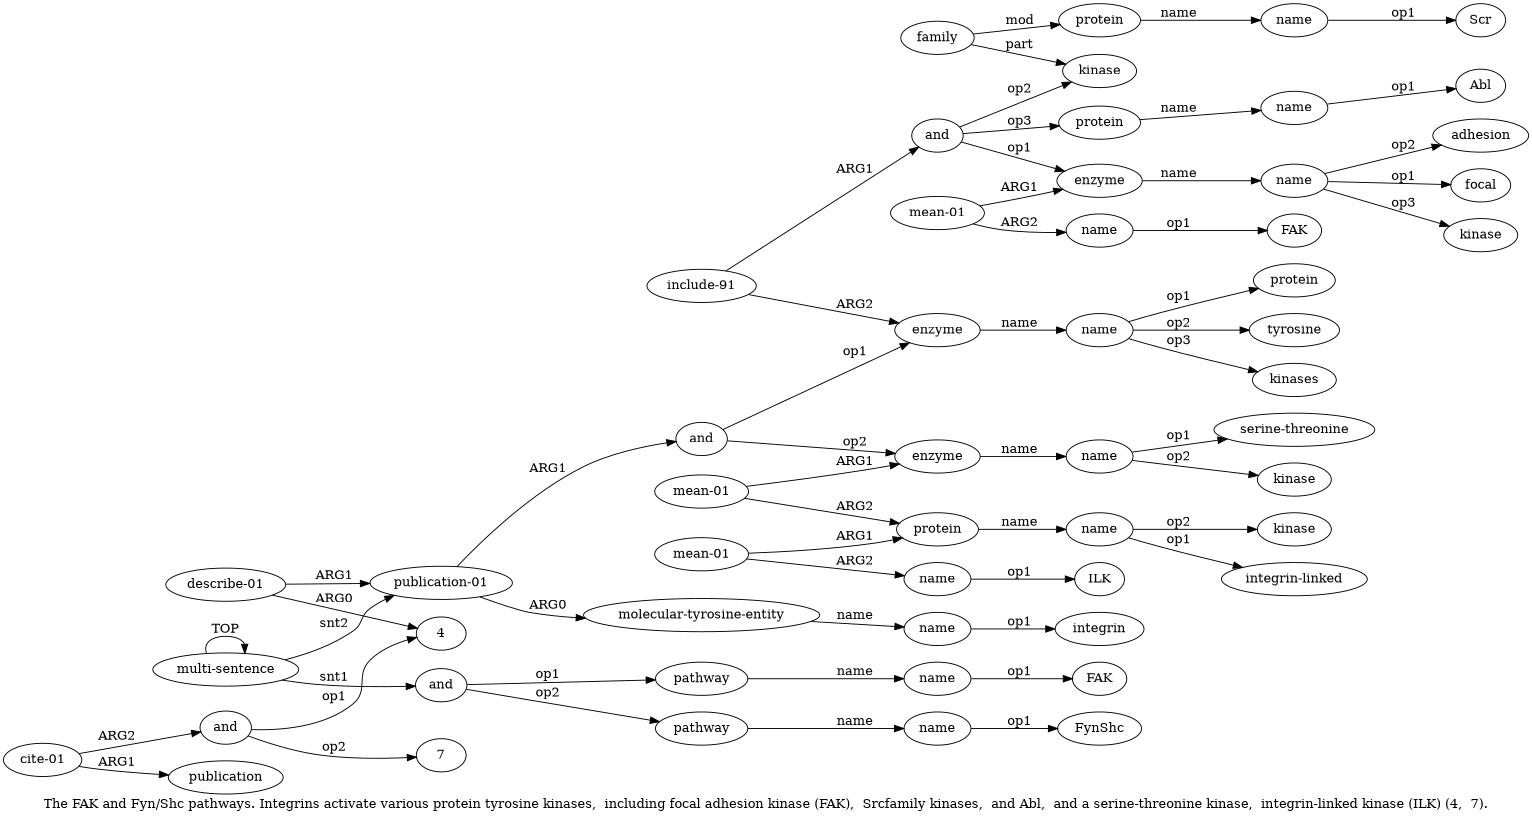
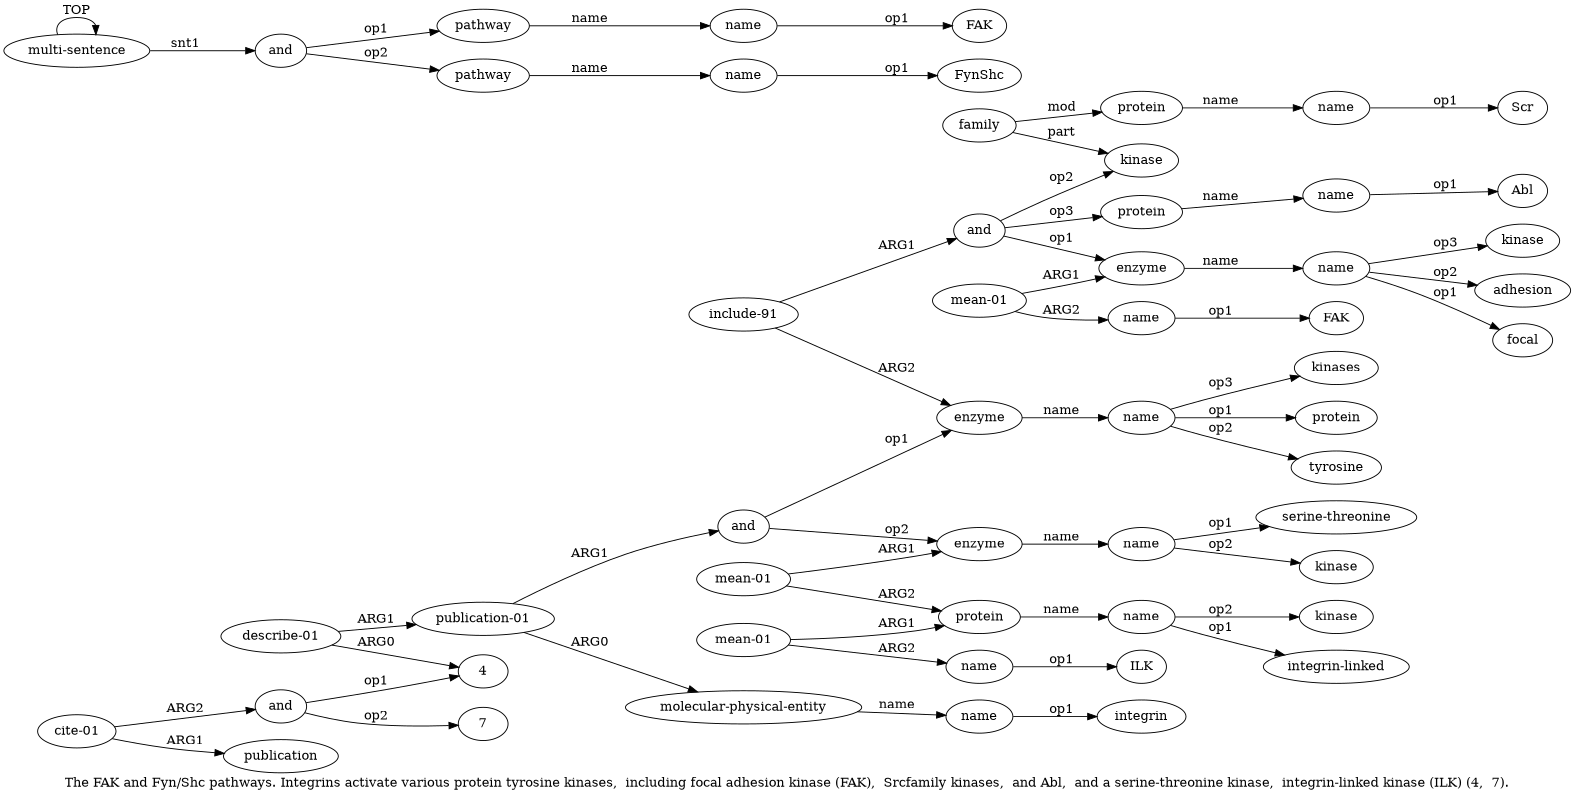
node "molecular-tyrosine-entity": label "molecular-tyrosine-entity" -> "molecular-physical-entity"
edge "multi-sentence" -> "publication-01": removed, label "snt2"
